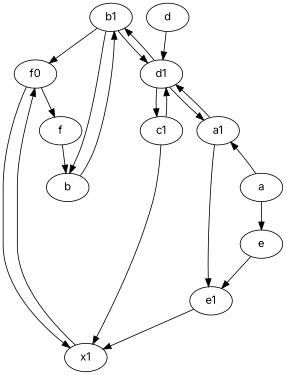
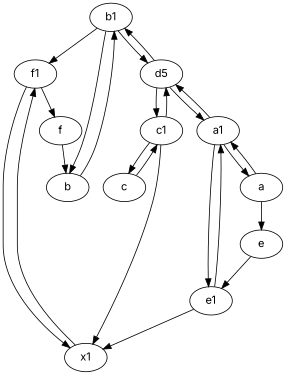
node "d": removed
node "f0": label "f0" -> "f1"
node "d1": label "d1" -> "d5"
edge "a1" -> "a": added
node "c": added
edge "e1" -> "a1": added
